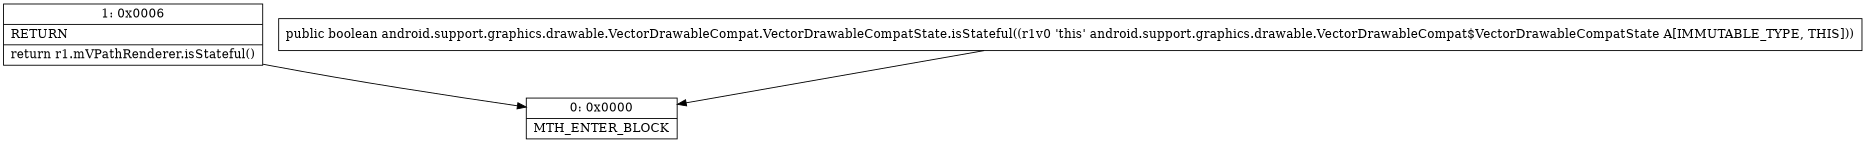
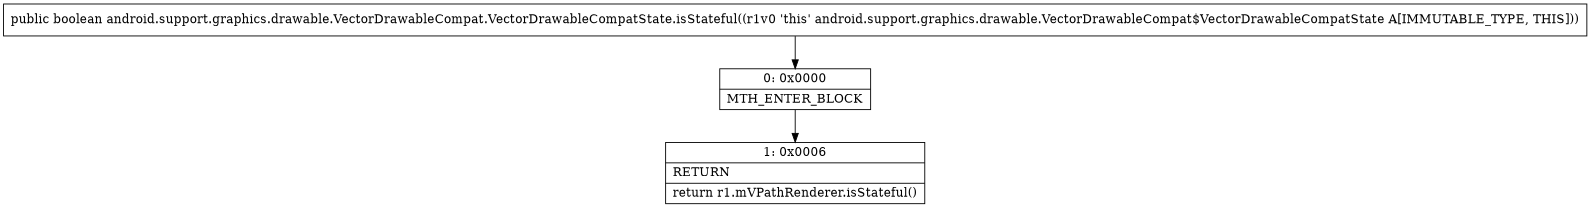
edge "1: 0x0006" -> "0: 0x0000": reversed
